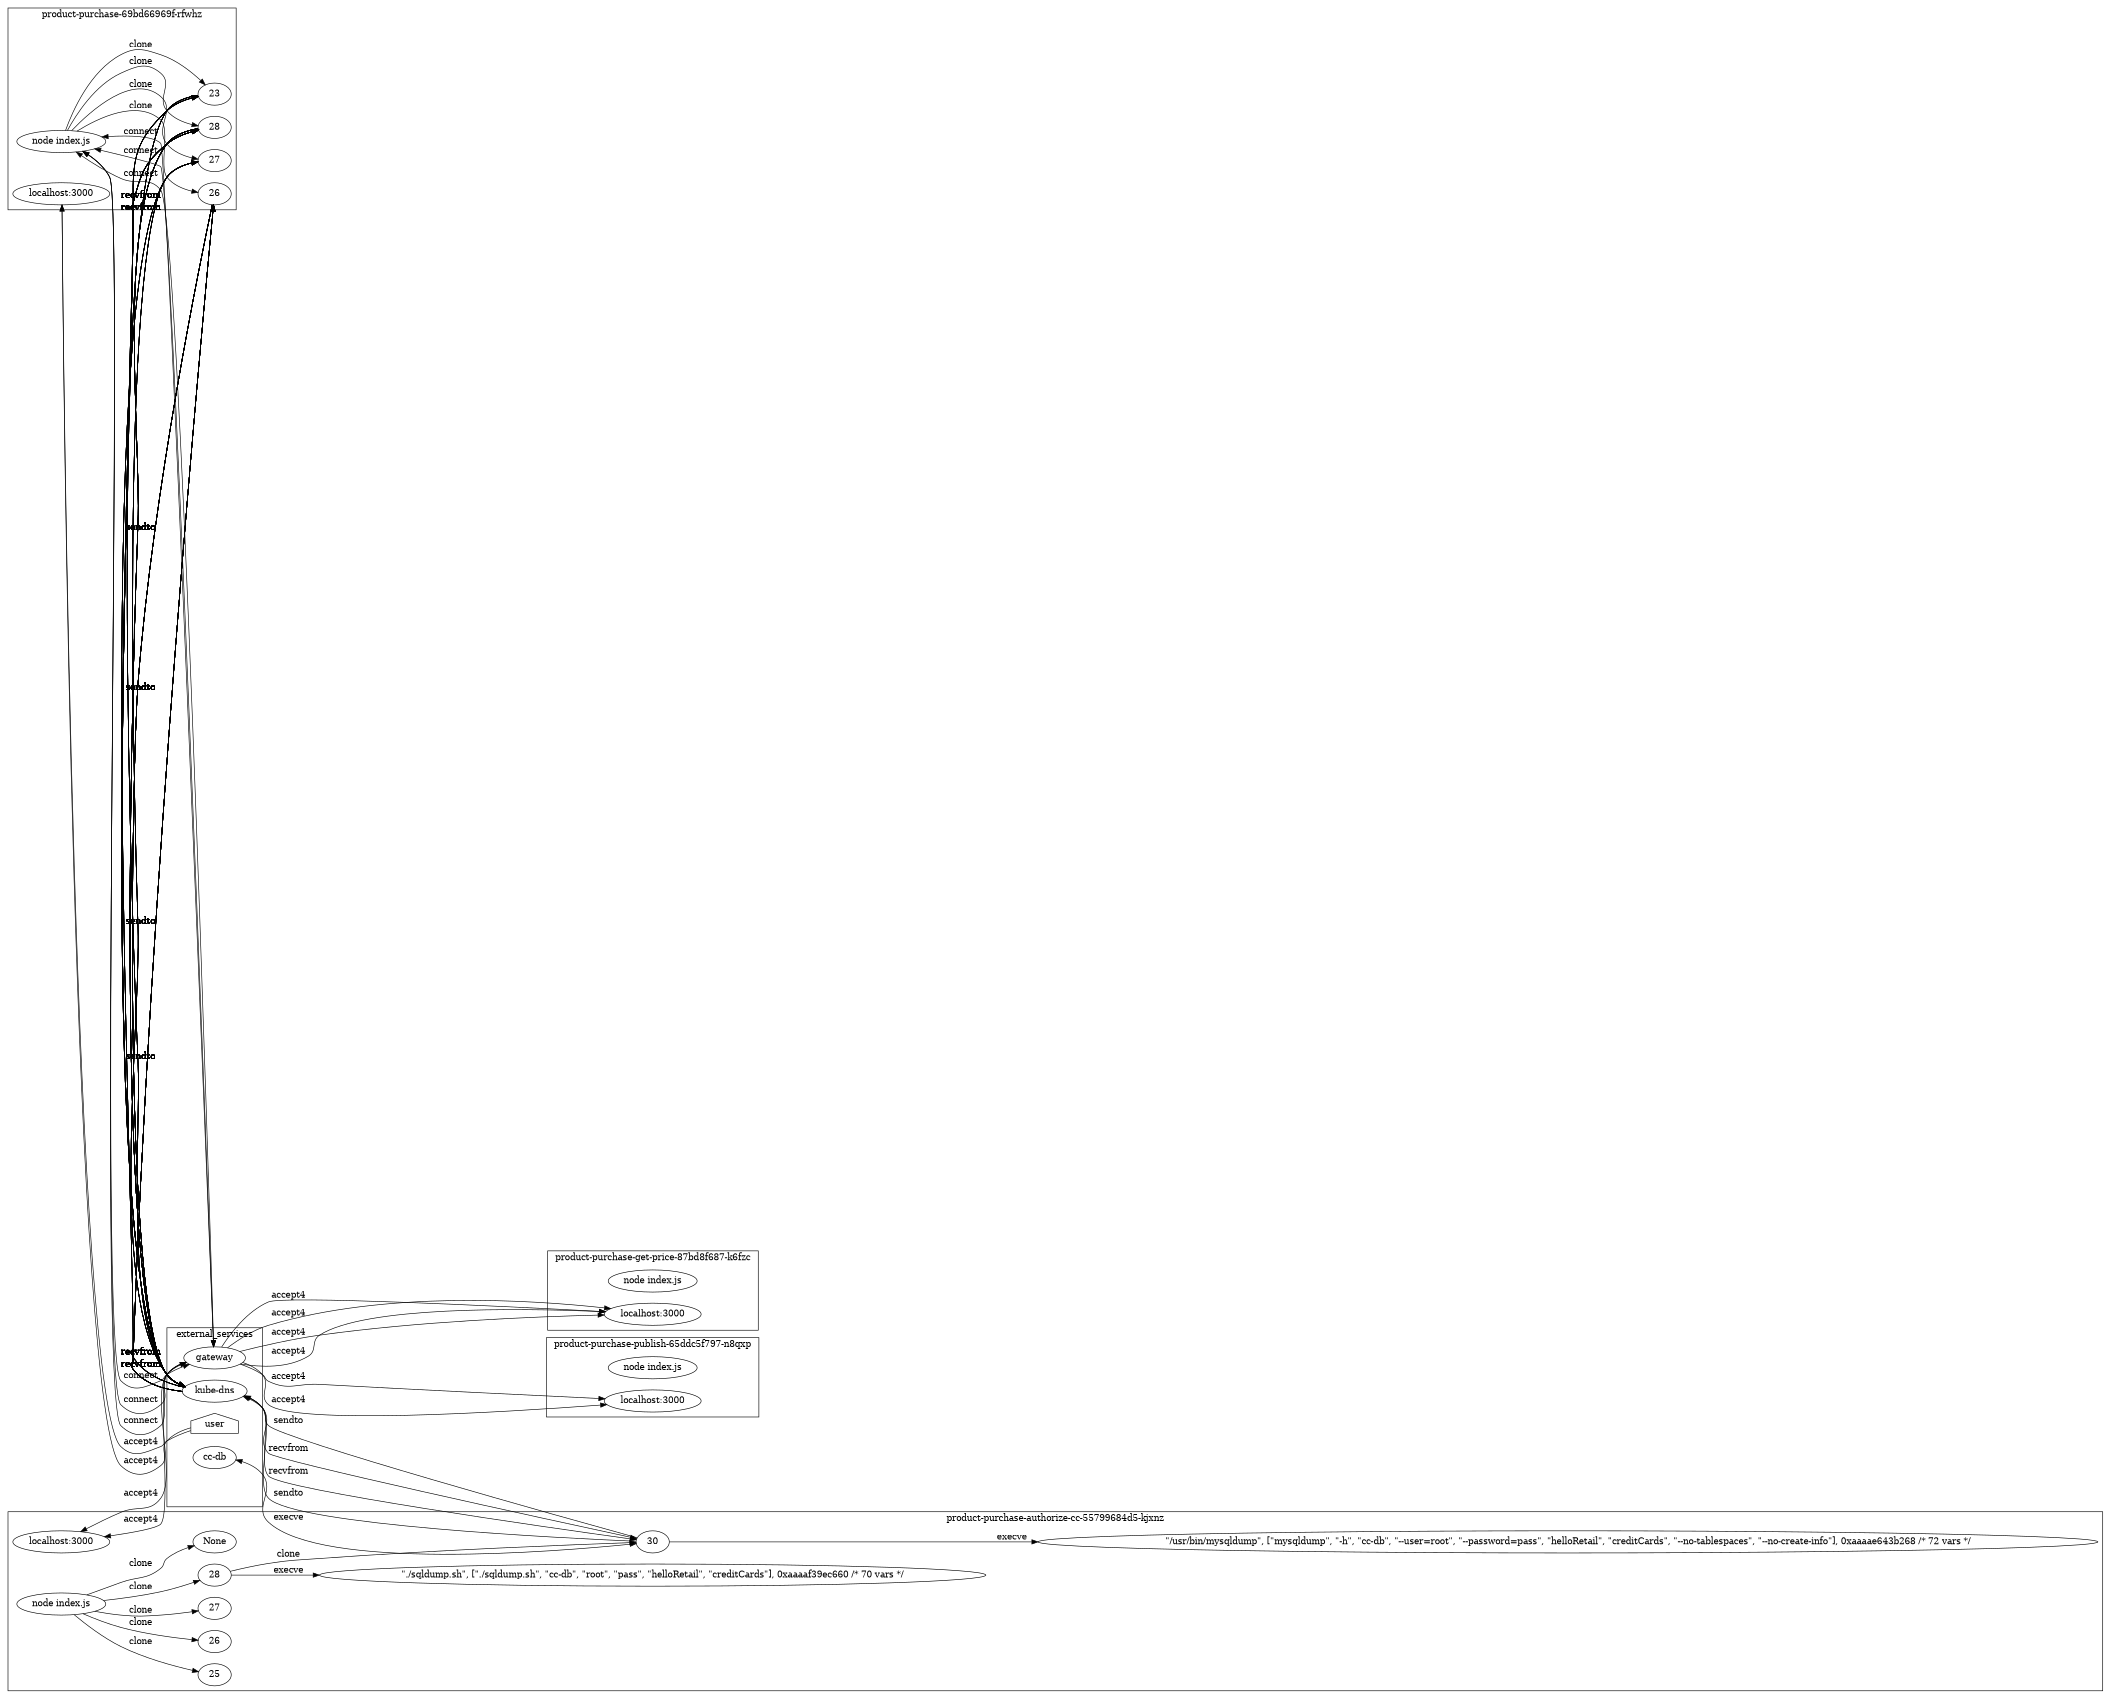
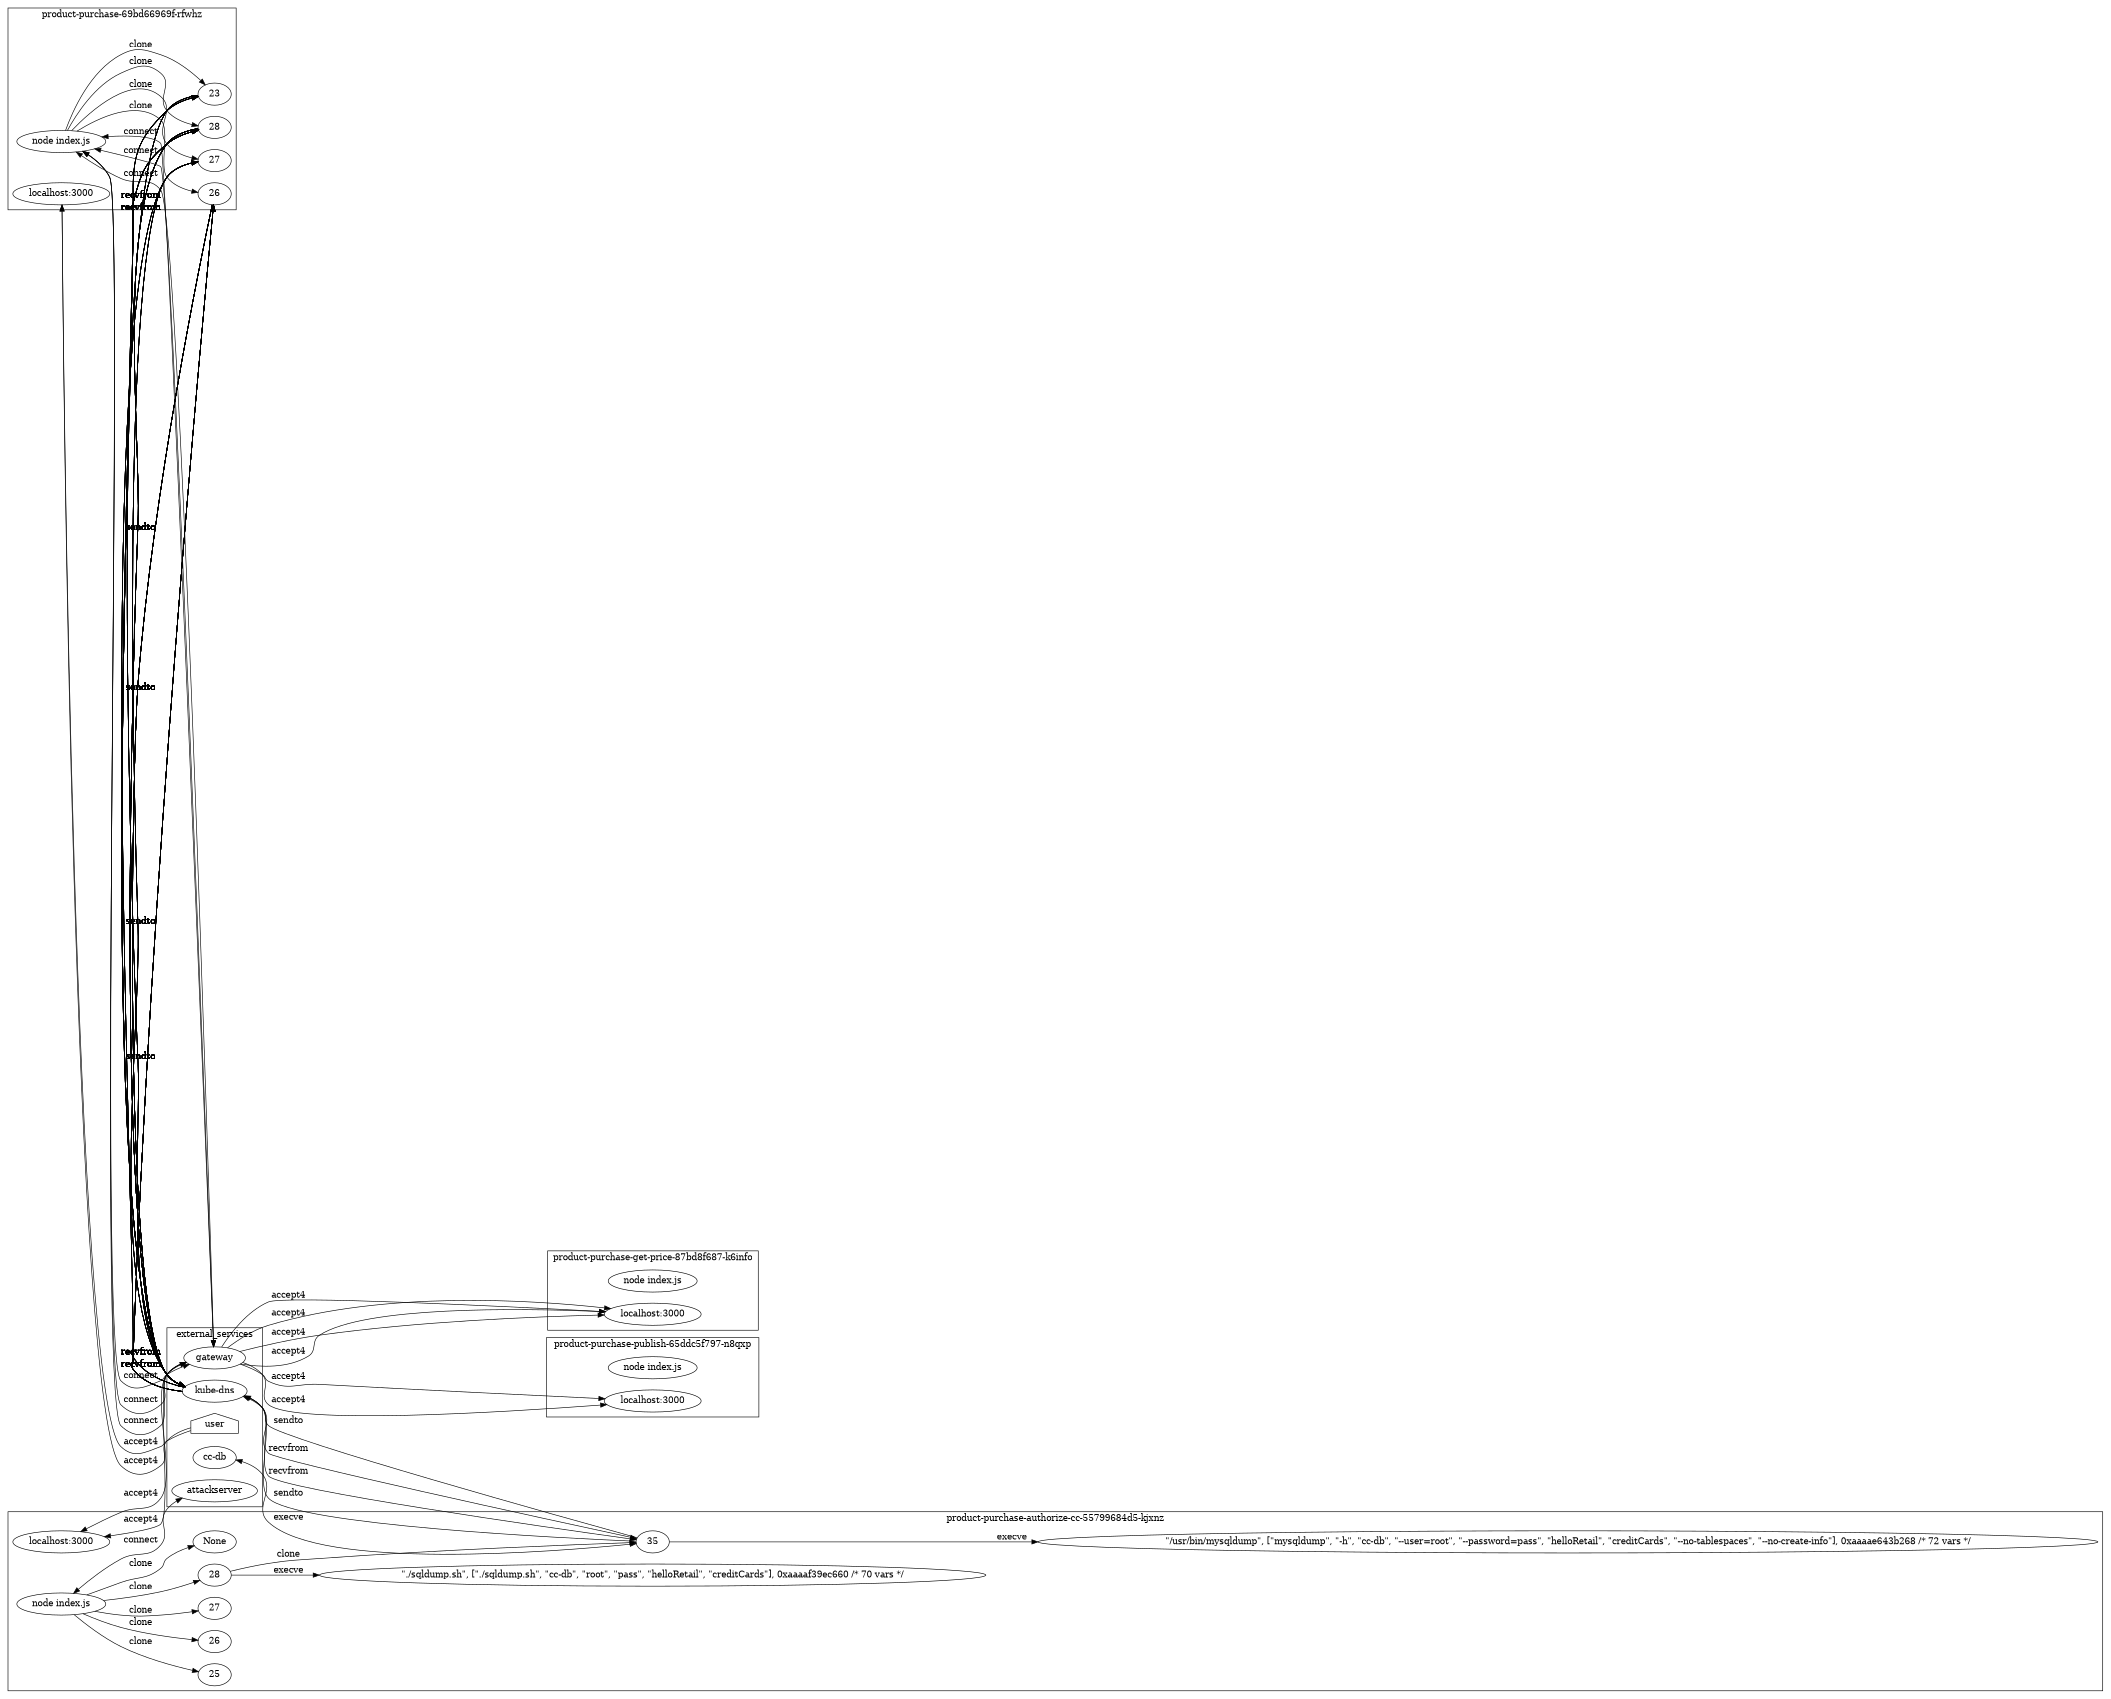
cluster " product-purchase-get-price-87bd8f687-k6fzc ": label " product-purchase-get-price-87bd8f687-k6fzc " -> " product-purchase-get-price-87bd8f687-k6info "
node "attackserver": added
node "30": label "30" -> "35"
